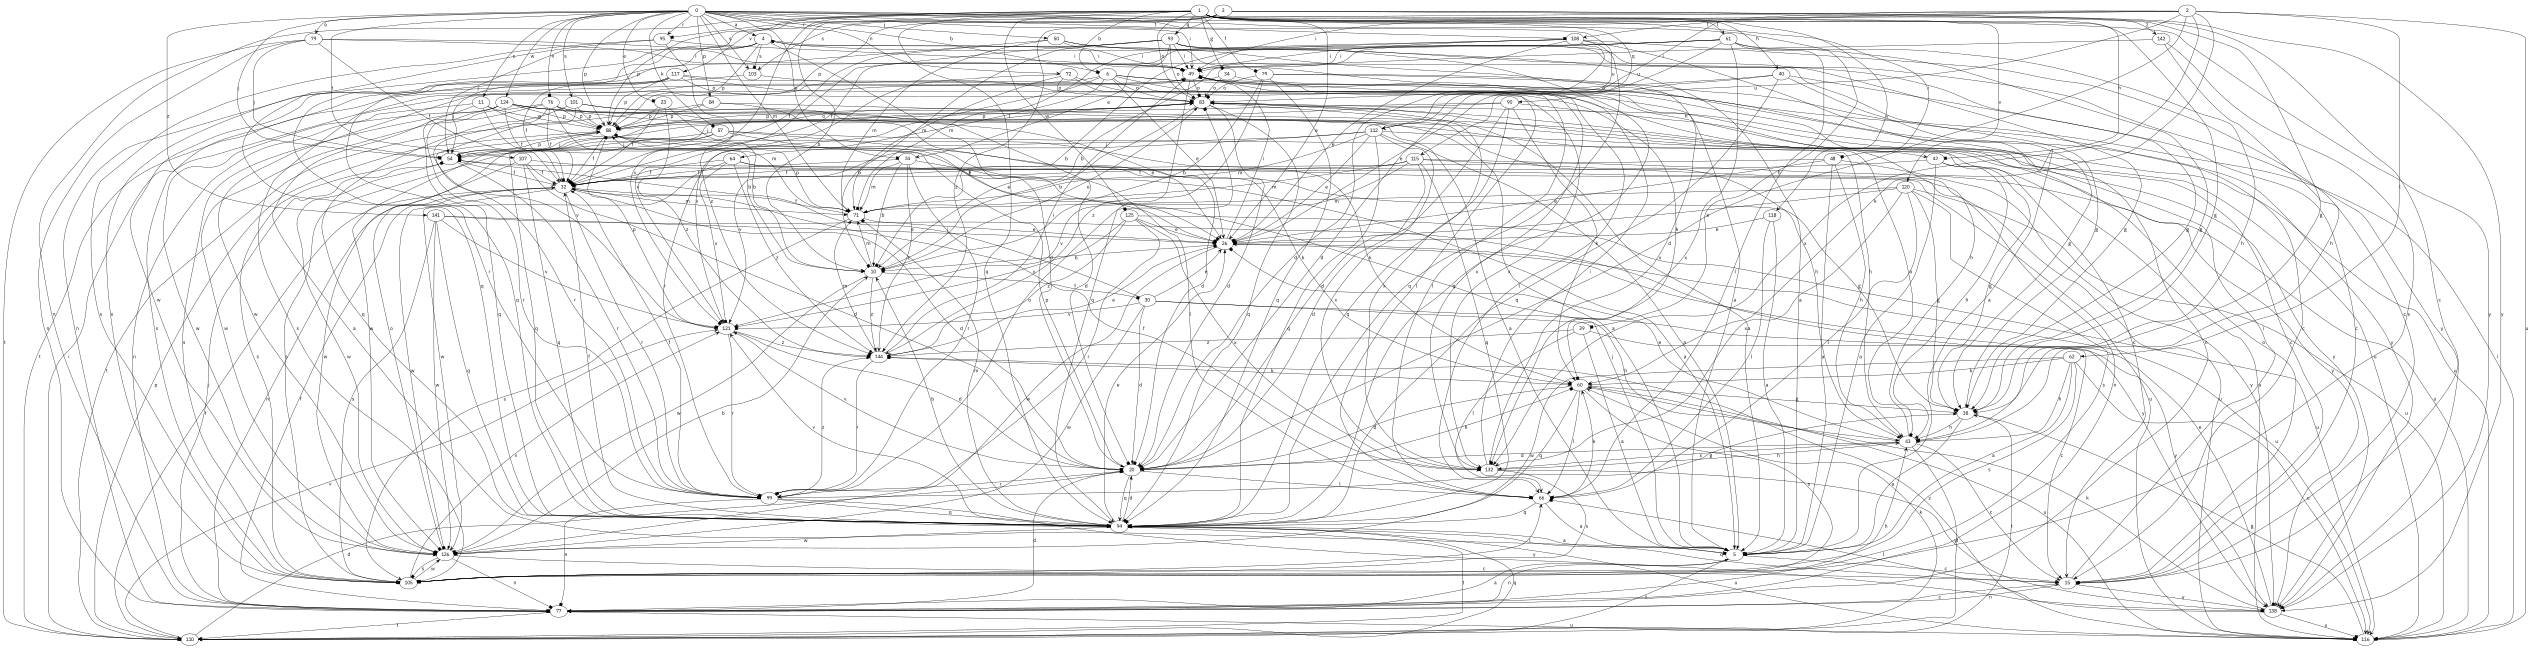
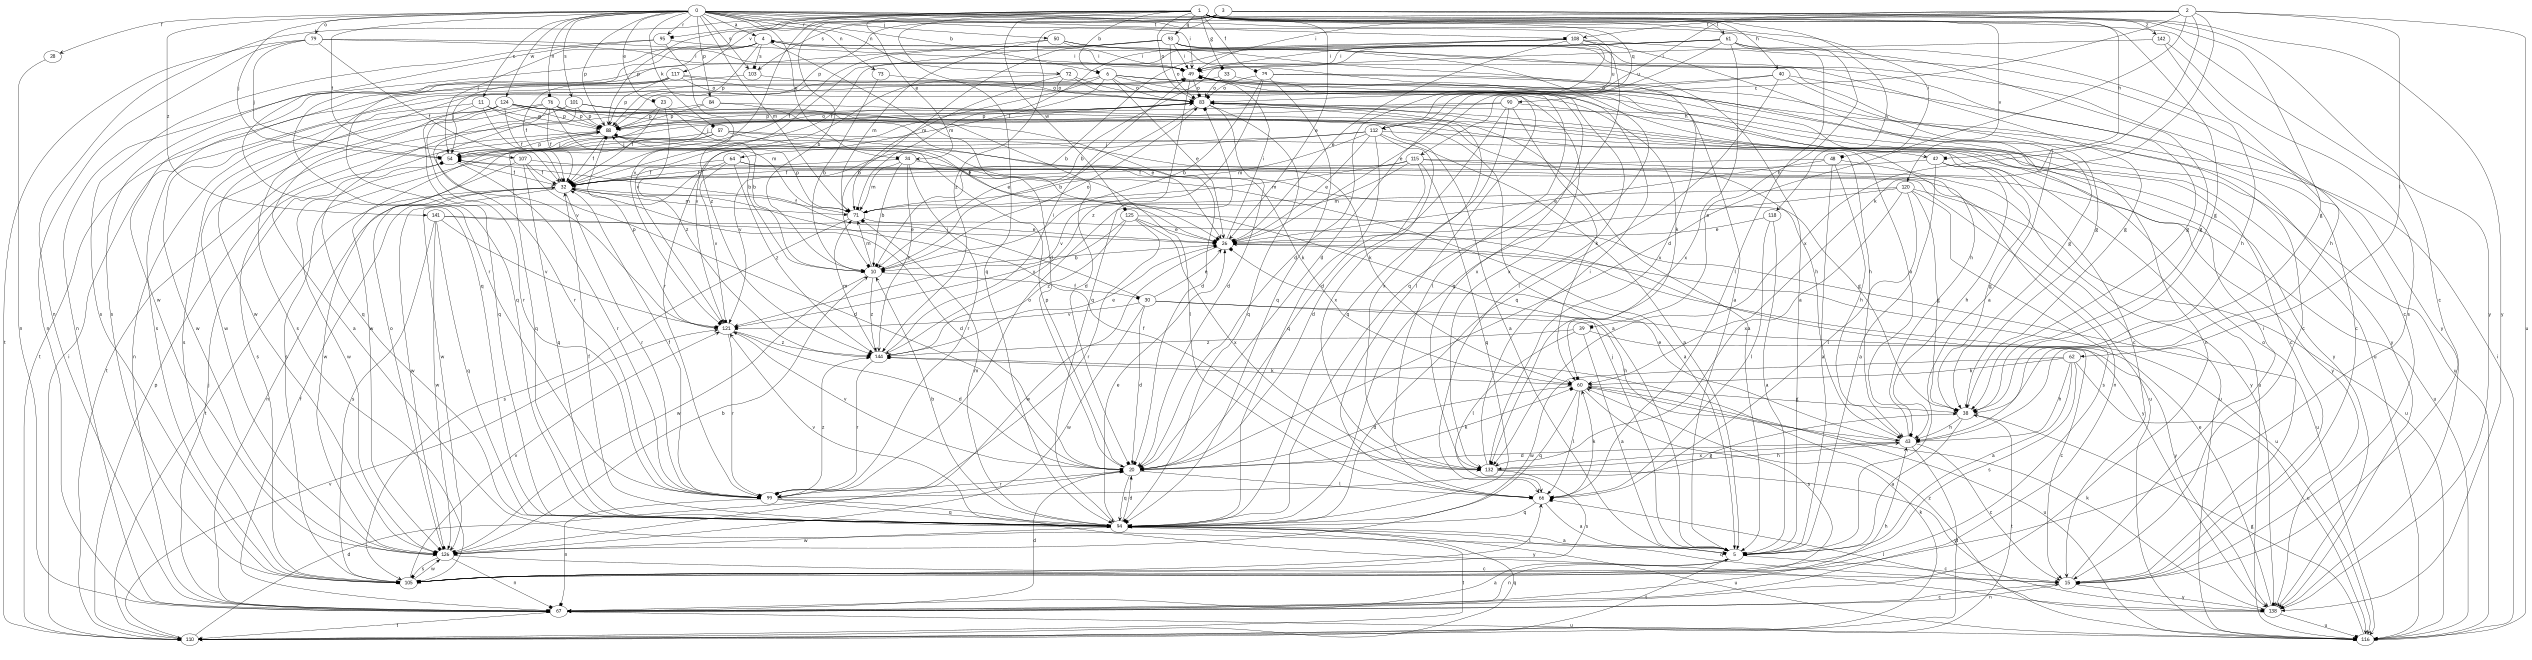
node "28": added
node "73": added
node "34": label "34" -> "33"
edge "2" -> "115": label "u" -> "c"
edge "93" -> "24": now "1" -> "24"
node "77": label "77" -> "67"
